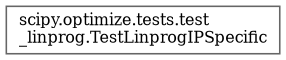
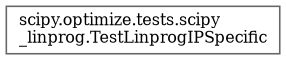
node "scipy.optimize.tests.test _linprog.TestLinprogIPSpecific": label "scipy.optimize.tests.test _linprog.TestLinprogIPSpecific" -> "scipy.optimize.tests.scipy _linprog.TestLinprogIPSpecific"
